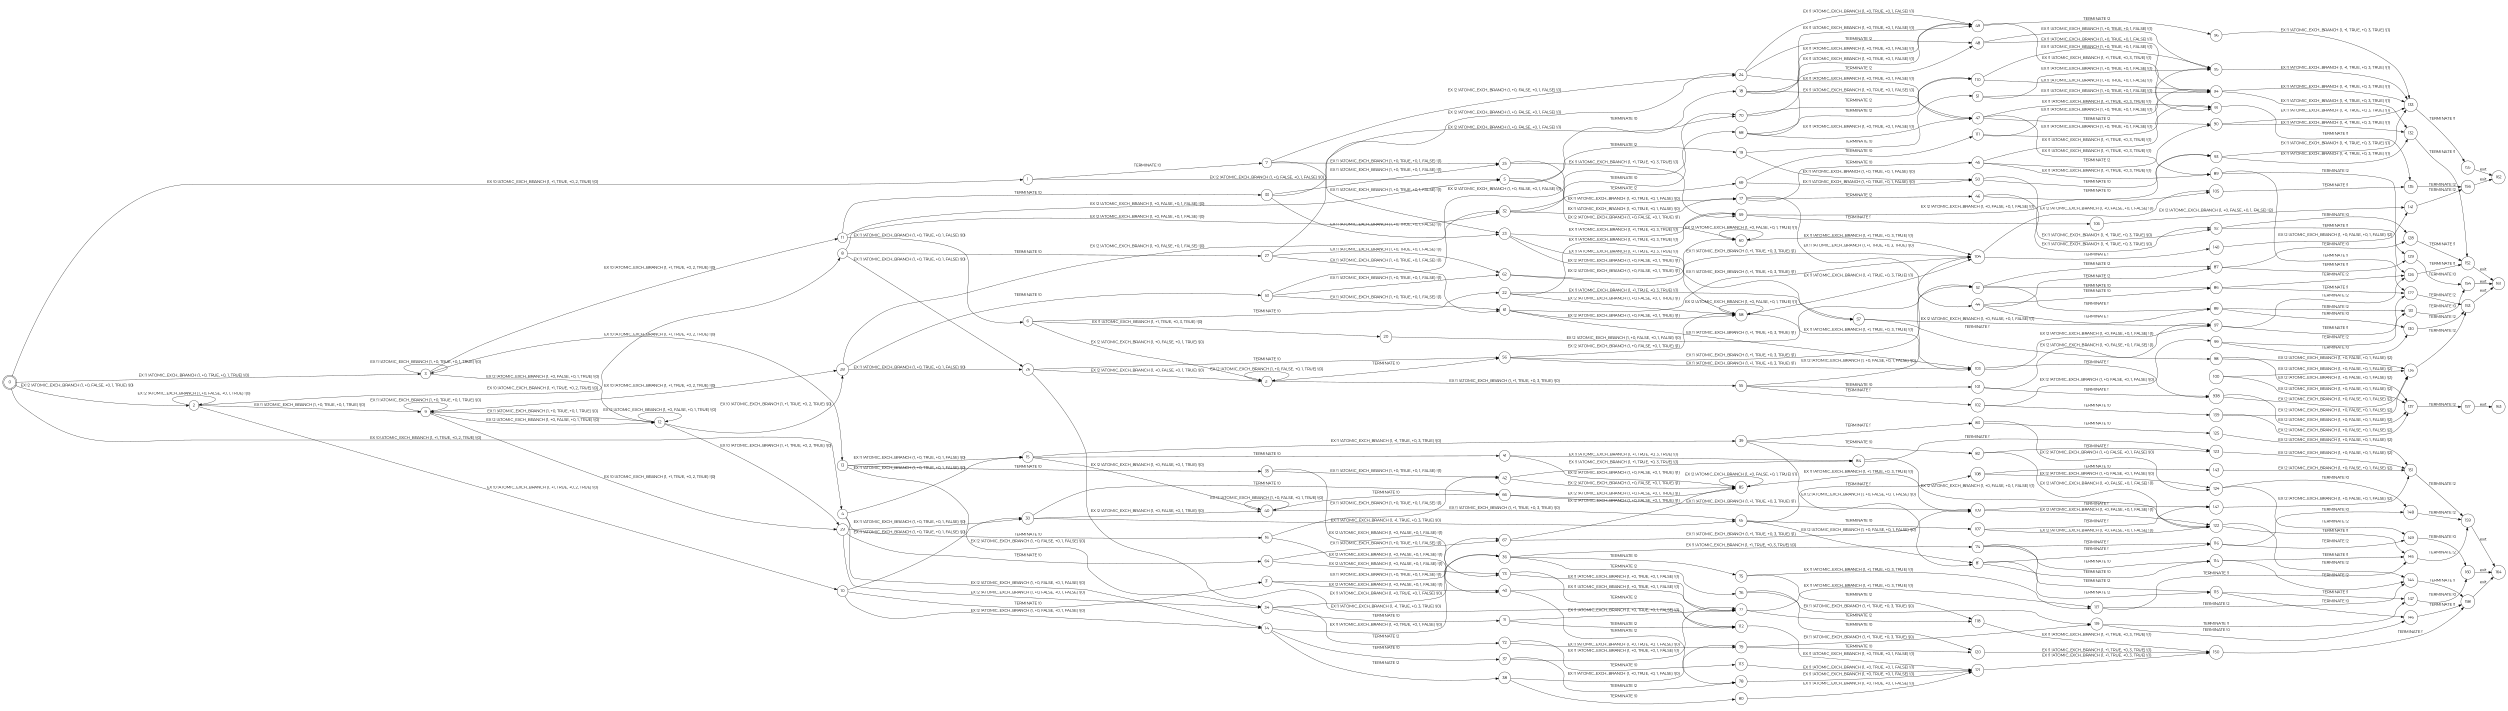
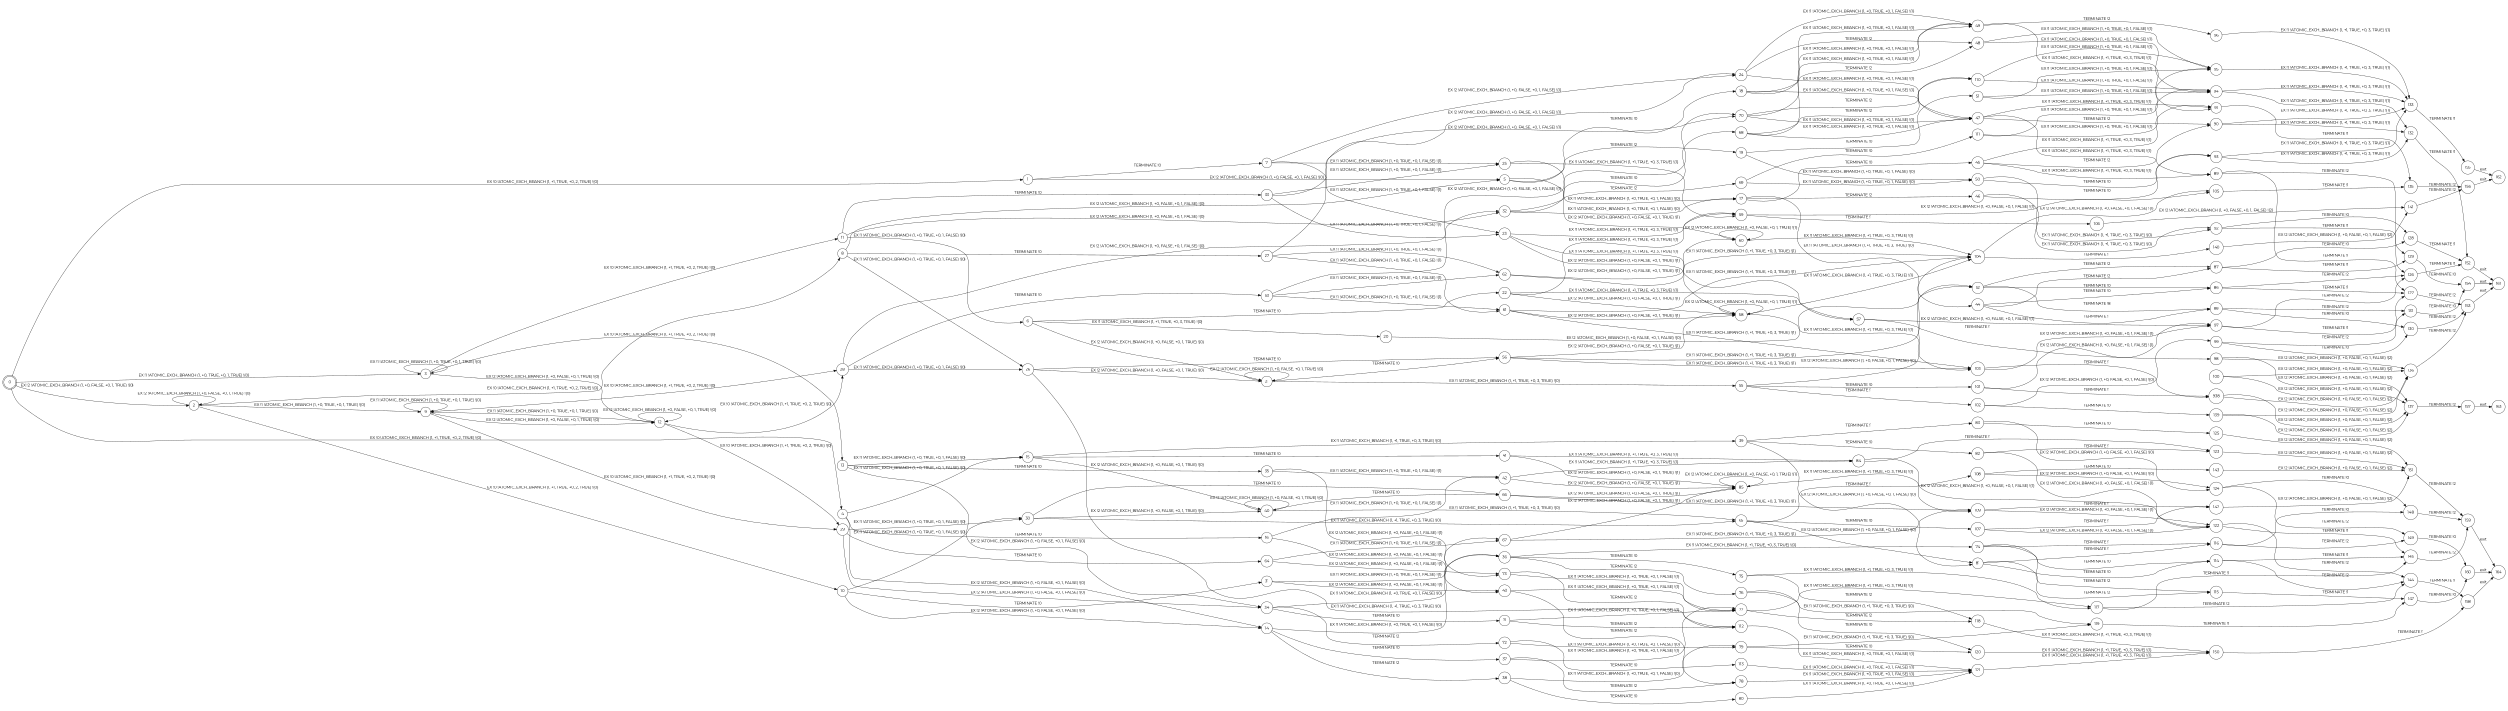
edge "70" -> "47": added, label "EX !1 !ATOMIC_EXCH_BRANCH (1, +0, TRUE, +0, 1, FALSE) !{1}"
edge "52" -> "88": label "TERMINATE !1" -> "TERMINATE !8"
node "146": removed
